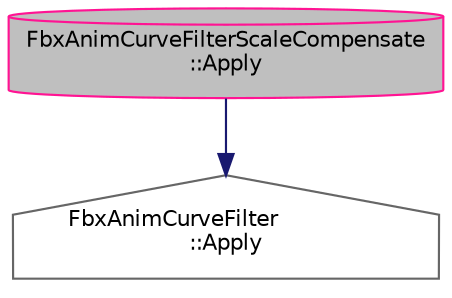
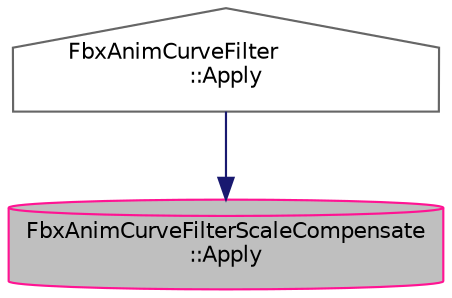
edge "FbxAnimCurveFilterScaleCompensate ::Apply" -> "FbxAnimCurveFilter ::Apply": reversed
